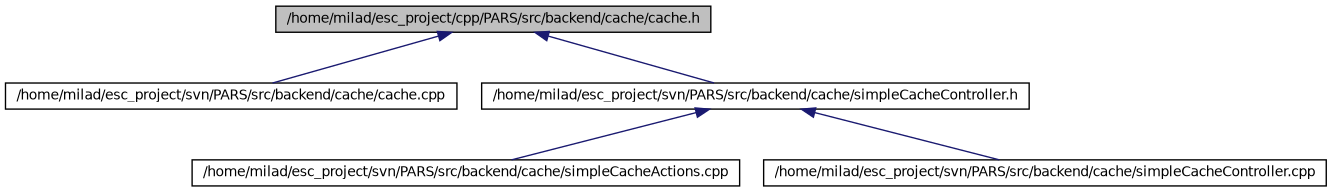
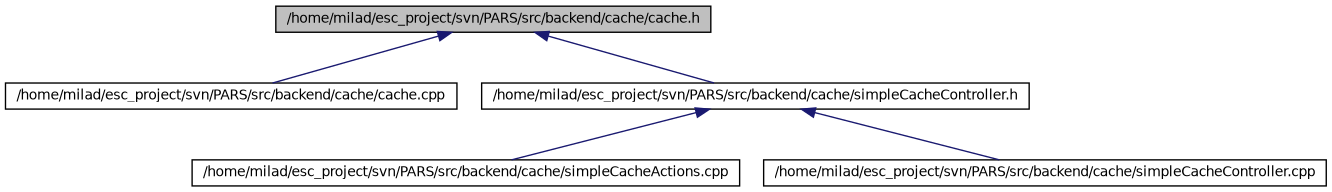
node "/home/milad/esc_project/cpp/PARS/src/backend/cache/cache.h": label "/home/milad/esc_project/cpp/PARS/src/backend/cache/cache.h" -> "/home/milad/esc_project/svn/PARS/src/backend/cache/cache.h"
